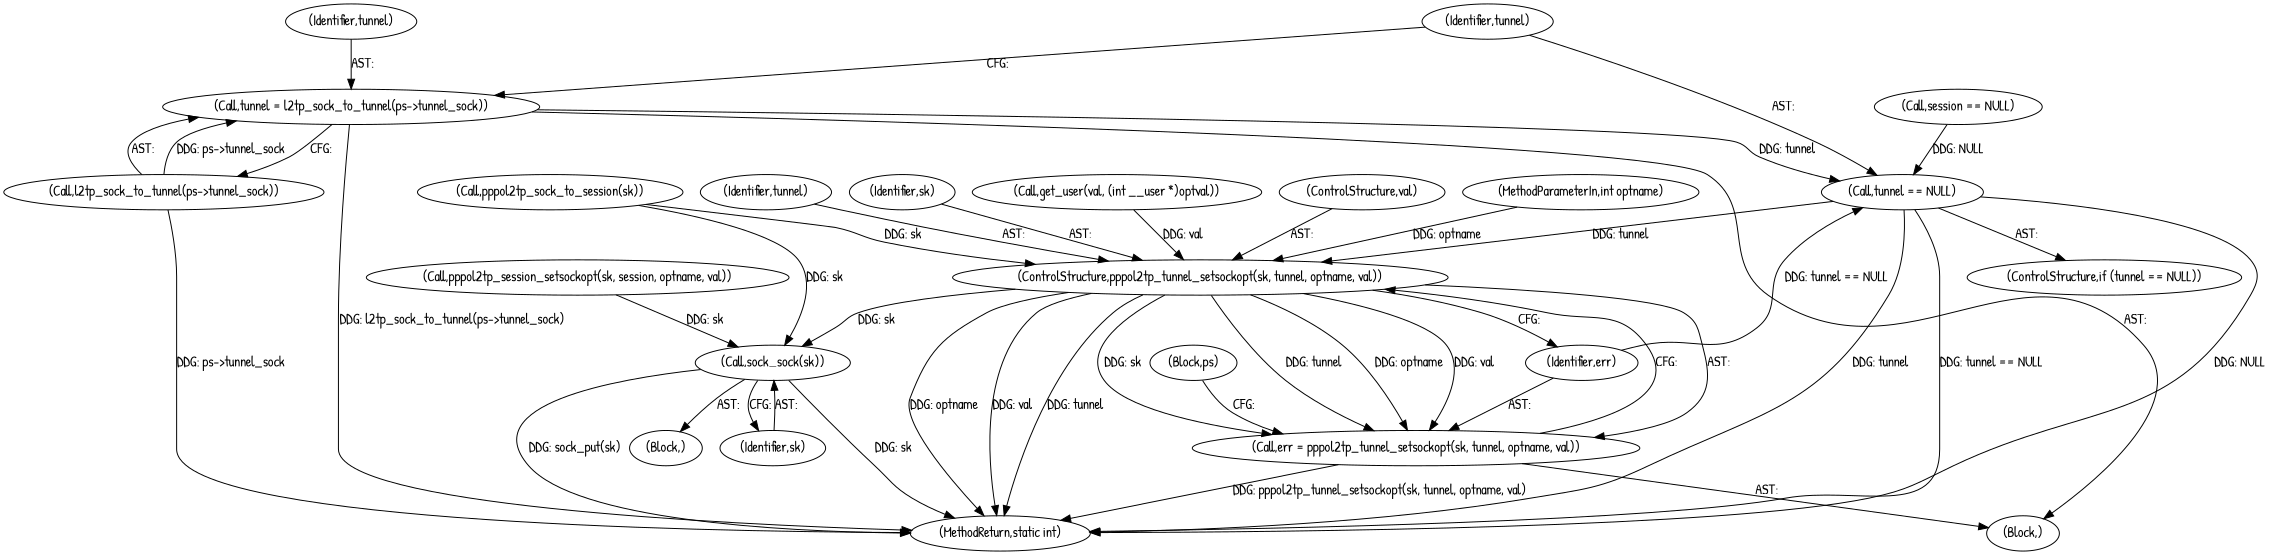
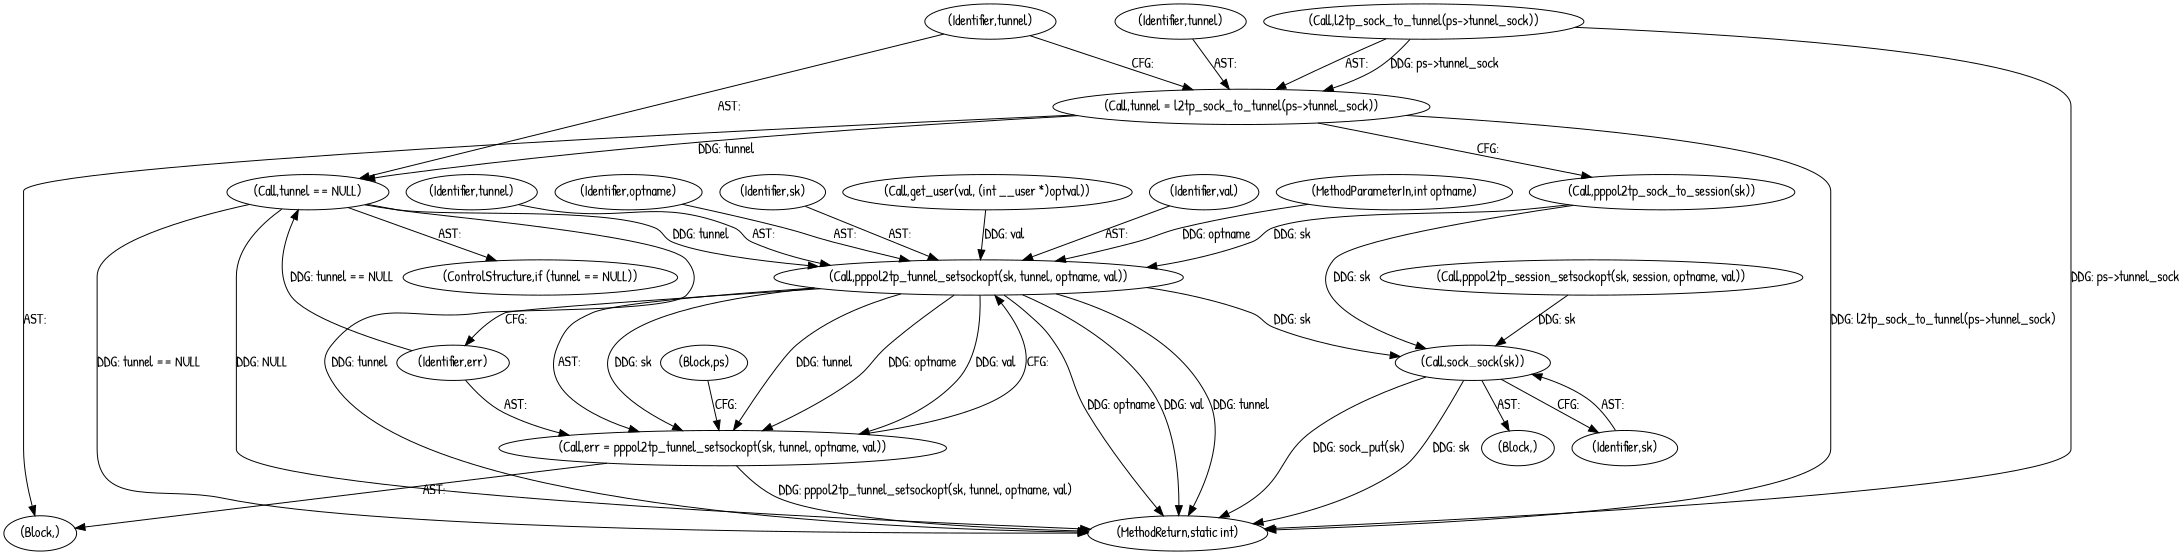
node "(Call,session == NULL)": removed
edge "(Call,tunnel = l2tp_sock_to_tunnel(ps->tunnel_sock))" -> "(Call,l2tp_sock_to_tunnel(ps->tunnel_sock))": now "(Call,tunnel = l2tp_sock_to_tunnel(ps->tunnel_sock))" -> "(Call,pppol2tp_sock_to_session(sk))"
node "(Identifier,optname)": added
node "(ControlStructure,val)": label "(ControlStructure,val)" -> "(Identifier,val)"
node "(ControlStructure,pppol2tp_tunnel_setsockopt(sk, tunnel, optname, val))": label "(ControlStructure,pppol2tp_tunnel_setsockopt(sk, tunnel, optname, val))" -> "(Call,pppol2tp_tunnel_setsockopt(sk, tunnel, optname, val))"
